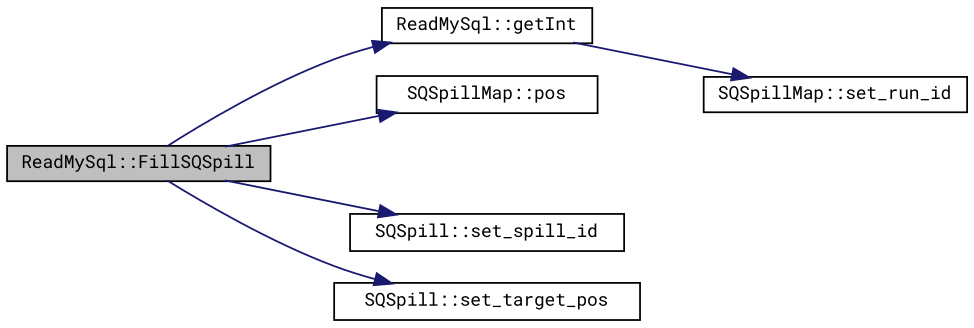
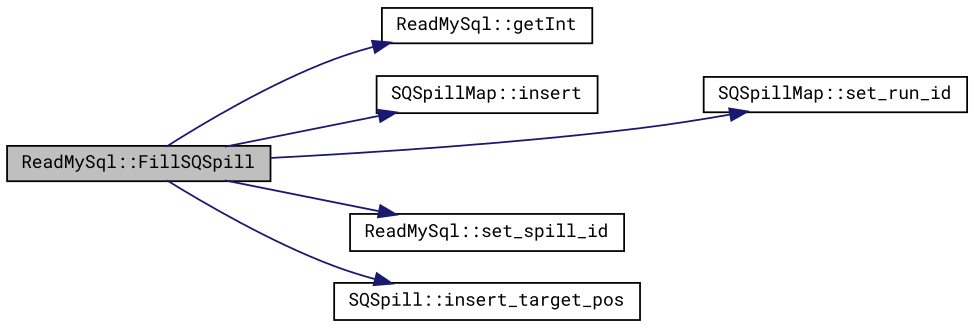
edge "ReadMySql::getInt" -> "SQSpillMap::set_run_id": now "ReadMySql::FillSQSpill" -> "SQSpillMap::set_run_id"
node "SQSpillMap::pos": label "SQSpillMap::pos" -> "SQSpillMap::insert"
node "SQSpill::set_spill_id": label "SQSpill::set_spill_id" -> "ReadMySql::set_spill_id"
node "SQSpill::set_target_pos": label "SQSpill::set_target_pos" -> "SQSpill::insert_target_pos"
